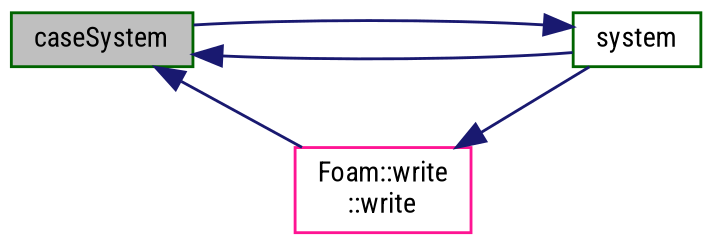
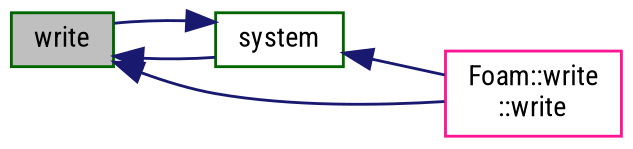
node "caseSystem": label "caseSystem" -> "write"
edge "system" -> "Foam::write ::write": reversed
